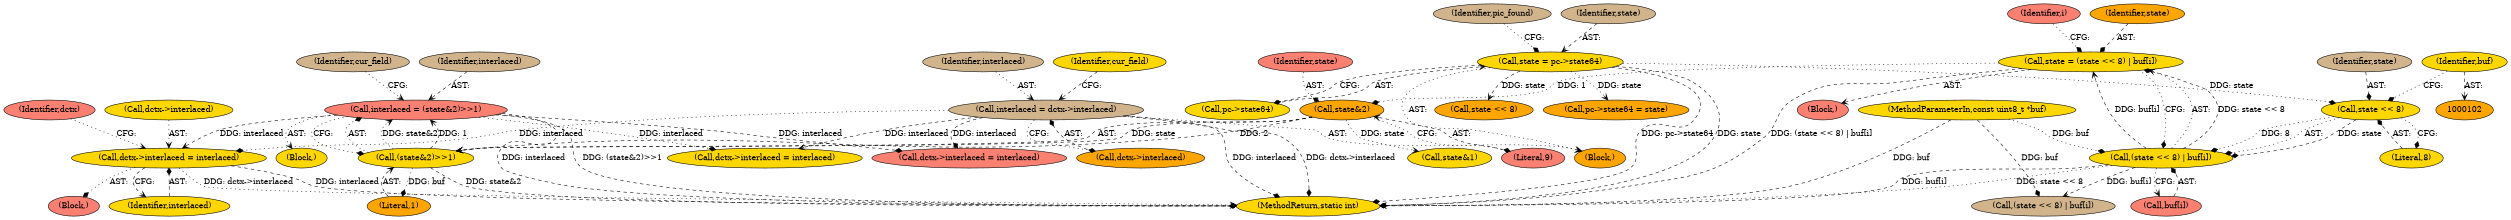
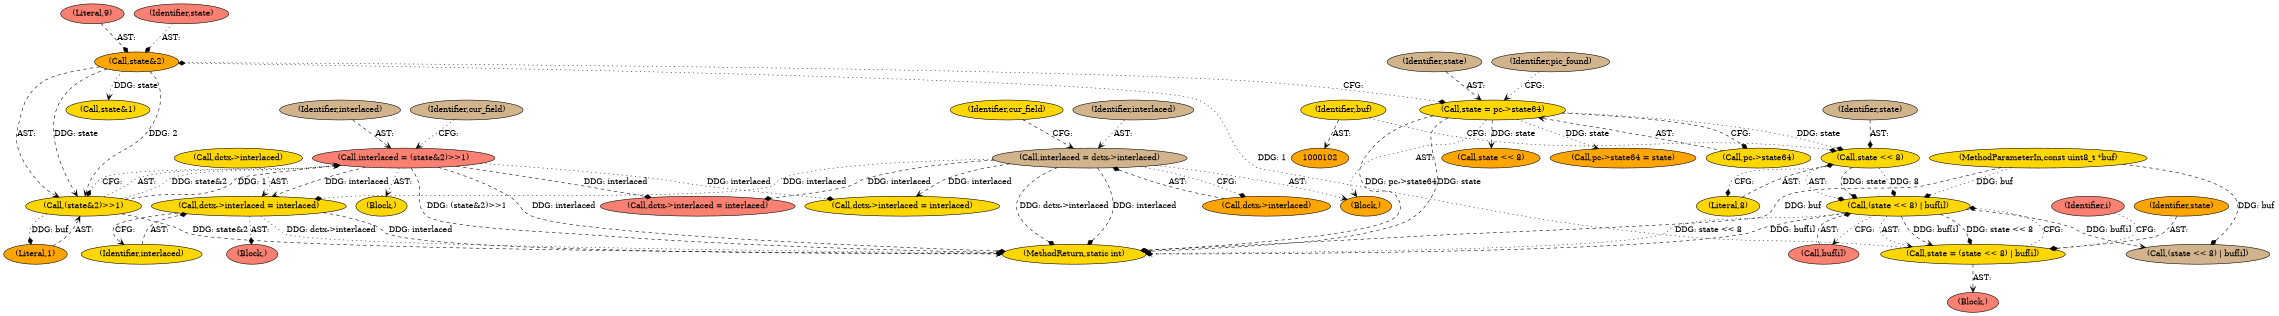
edge "(Identifier,pic_found)" -> "(Call,state = pc->state64)": arrowhead diamond -> vee
node "(Identifier,dctx)": removed
edge "(Literal,9)" -> "(Call,state&2)": arrowhead vee -> diamond
edge "(Call,state&2)" -> "(Literal,9)": now "(Call,state&2)" -> "(Call,state = pc->state64)"
edge "(Call,state = (state << 8) | buf[i])" -> "(MethodReturn,static int)": removed, label "DDG: (state << 8) | buf[i]"
